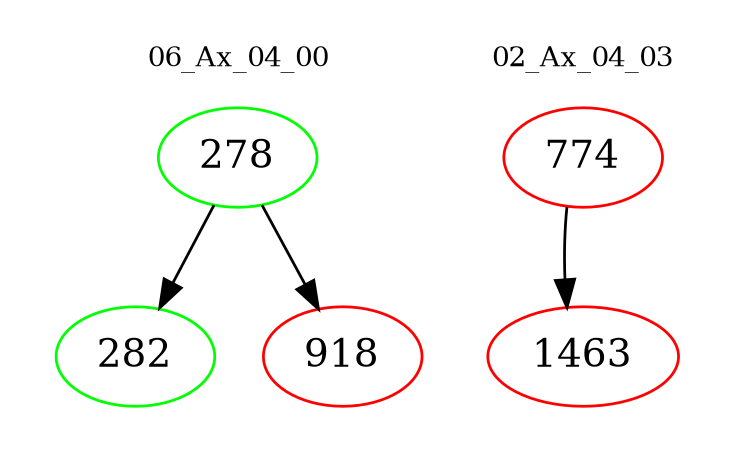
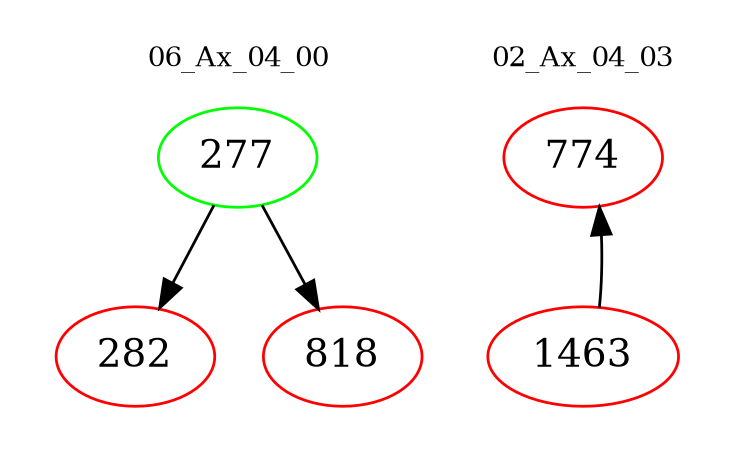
node "278": label "278" -> "277"
edge "774" -> "1463": reversed
node "282": color green -> red
node "918": label "918" -> "818"
